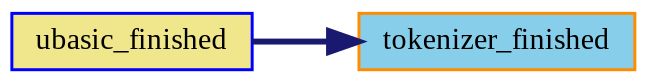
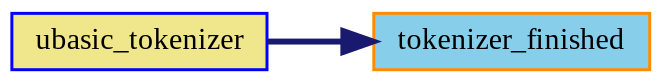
node "ubasic_finished": label "ubasic_finished" -> "ubasic_tokenizer"
